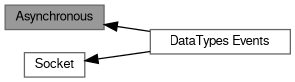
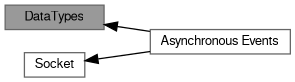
node "Asynchronous": label "Asynchronous" -> "DataTypes"
node "DataTypes Events": label "DataTypes Events" -> "Asynchronous Events"
